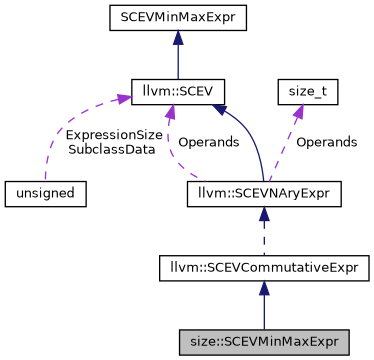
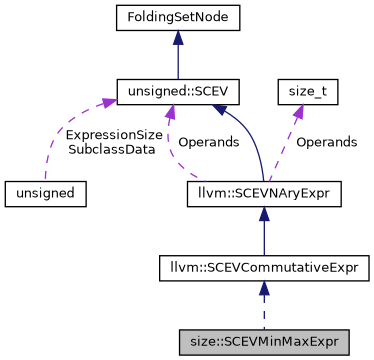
node "SCEVMinMaxExpr": label "SCEVMinMaxExpr" -> "FoldingSetNode"
node "llvm::SCEV": label "llvm::SCEV" -> "unsigned::SCEV"
edge "llvm::SCEVCommutativeExpr" -> "llvm::SCEVNAryExpr": style dashed -> solid
edge "size::SCEVMinMaxExpr" -> "llvm::SCEVCommutativeExpr": style solid -> dashed
